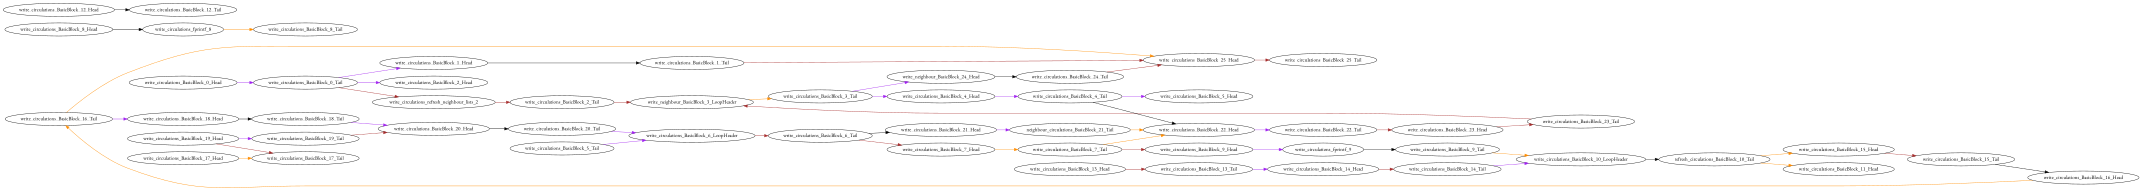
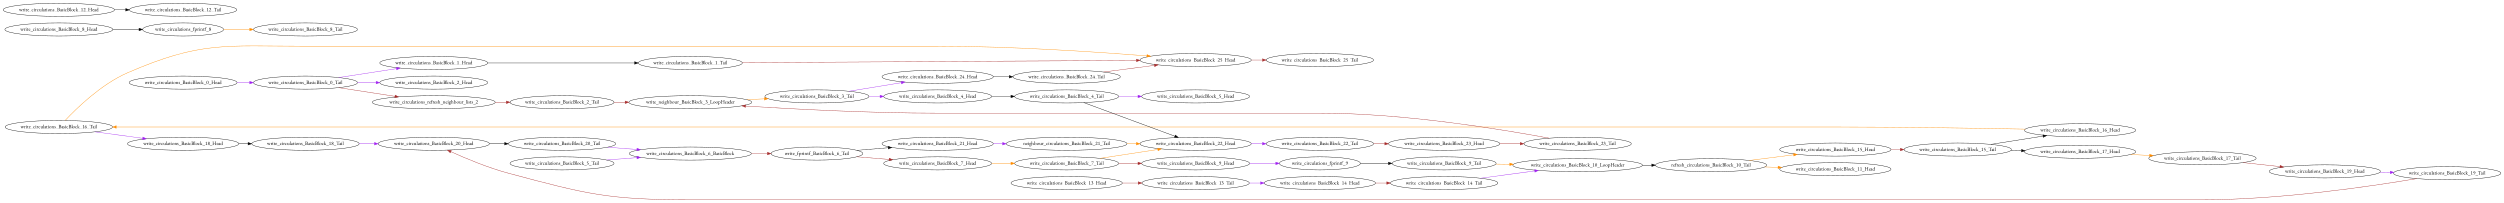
node "write_neighbour_BasicBlock_24_Head": label "write_neighbour_BasicBlock_24_Head" -> "write_circulations_BasicBlock_24_Head"
edge "write_circulations_BasicBlock_4_Head" -> "write_circulations_BasicBlock_4_Tail": color purple -> black
node "write_circulations_BasicBlock_6_LoopHeader": label "write_circulations_BasicBlock_6_LoopHeader" -> "write_circulations_BasicBlock_6_BasicBlock"
node "write_circulations_BasicBlock_6_Tail": label "write_circulations_BasicBlock_6_Tail" -> "write_fprintf_BasicBlock_6_Tail"
edge "write_circulations_BasicBlock_19_Head" -> "write_circulations_BasicBlock_17_Tail": reversed
edge "write_circulations_BasicBlock_15_Tail" -> "write_circulations_BasicBlock_17_Head": added
